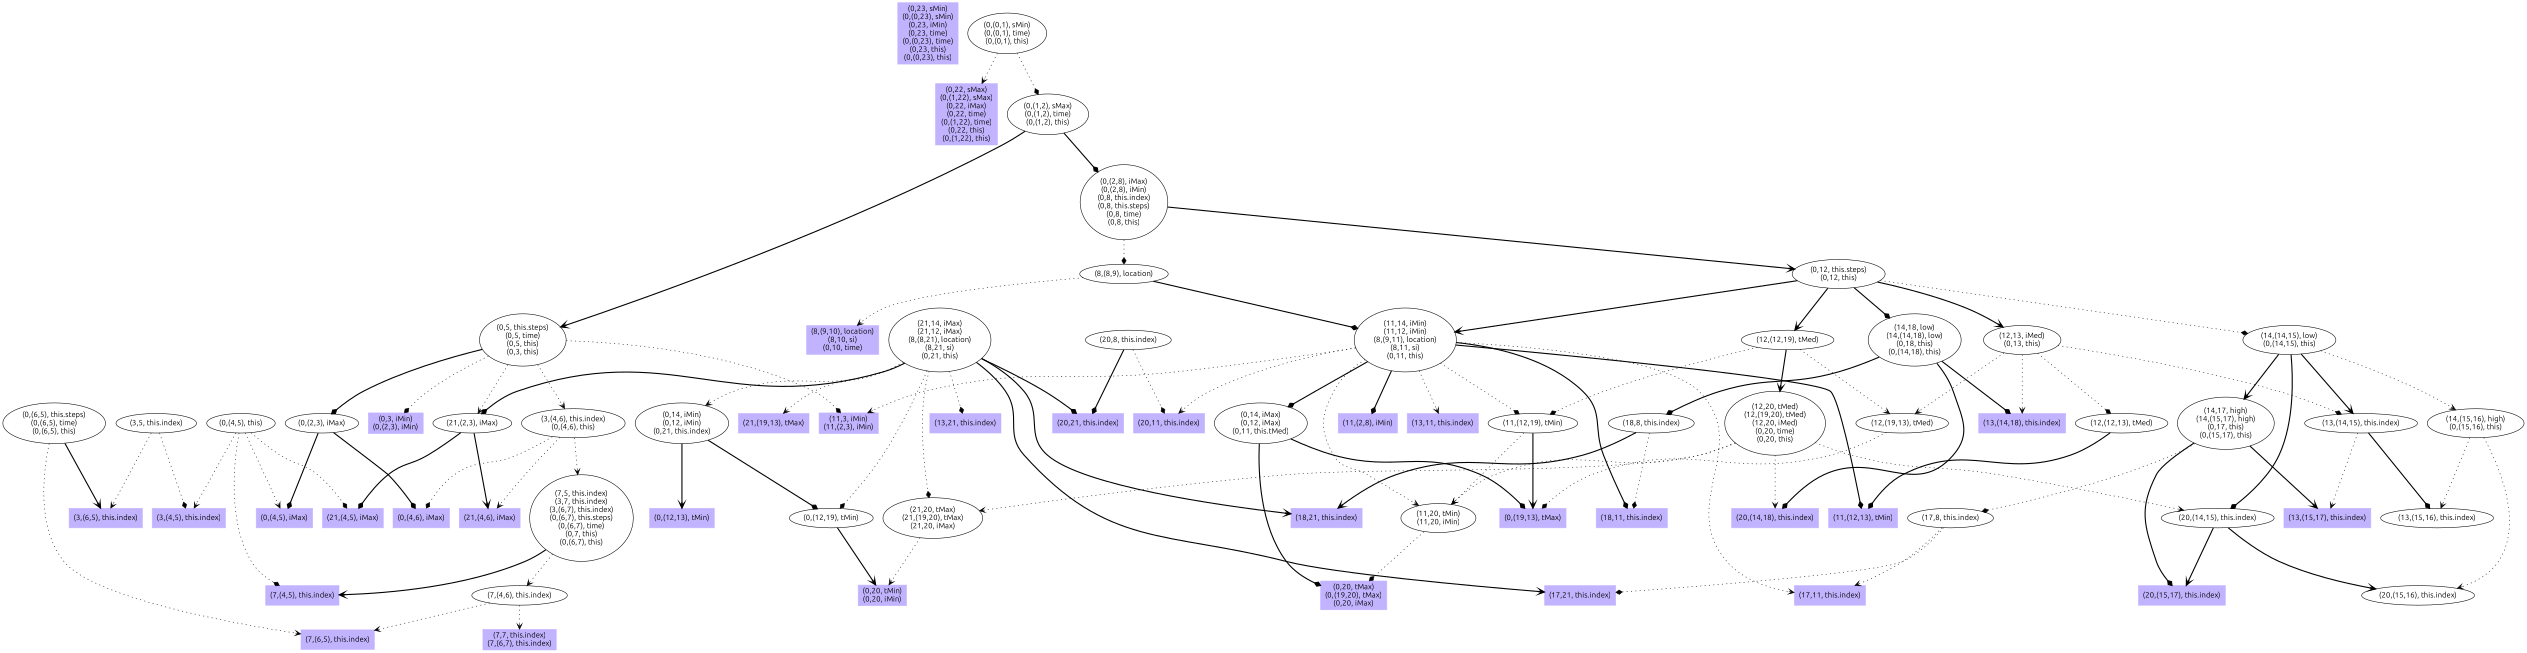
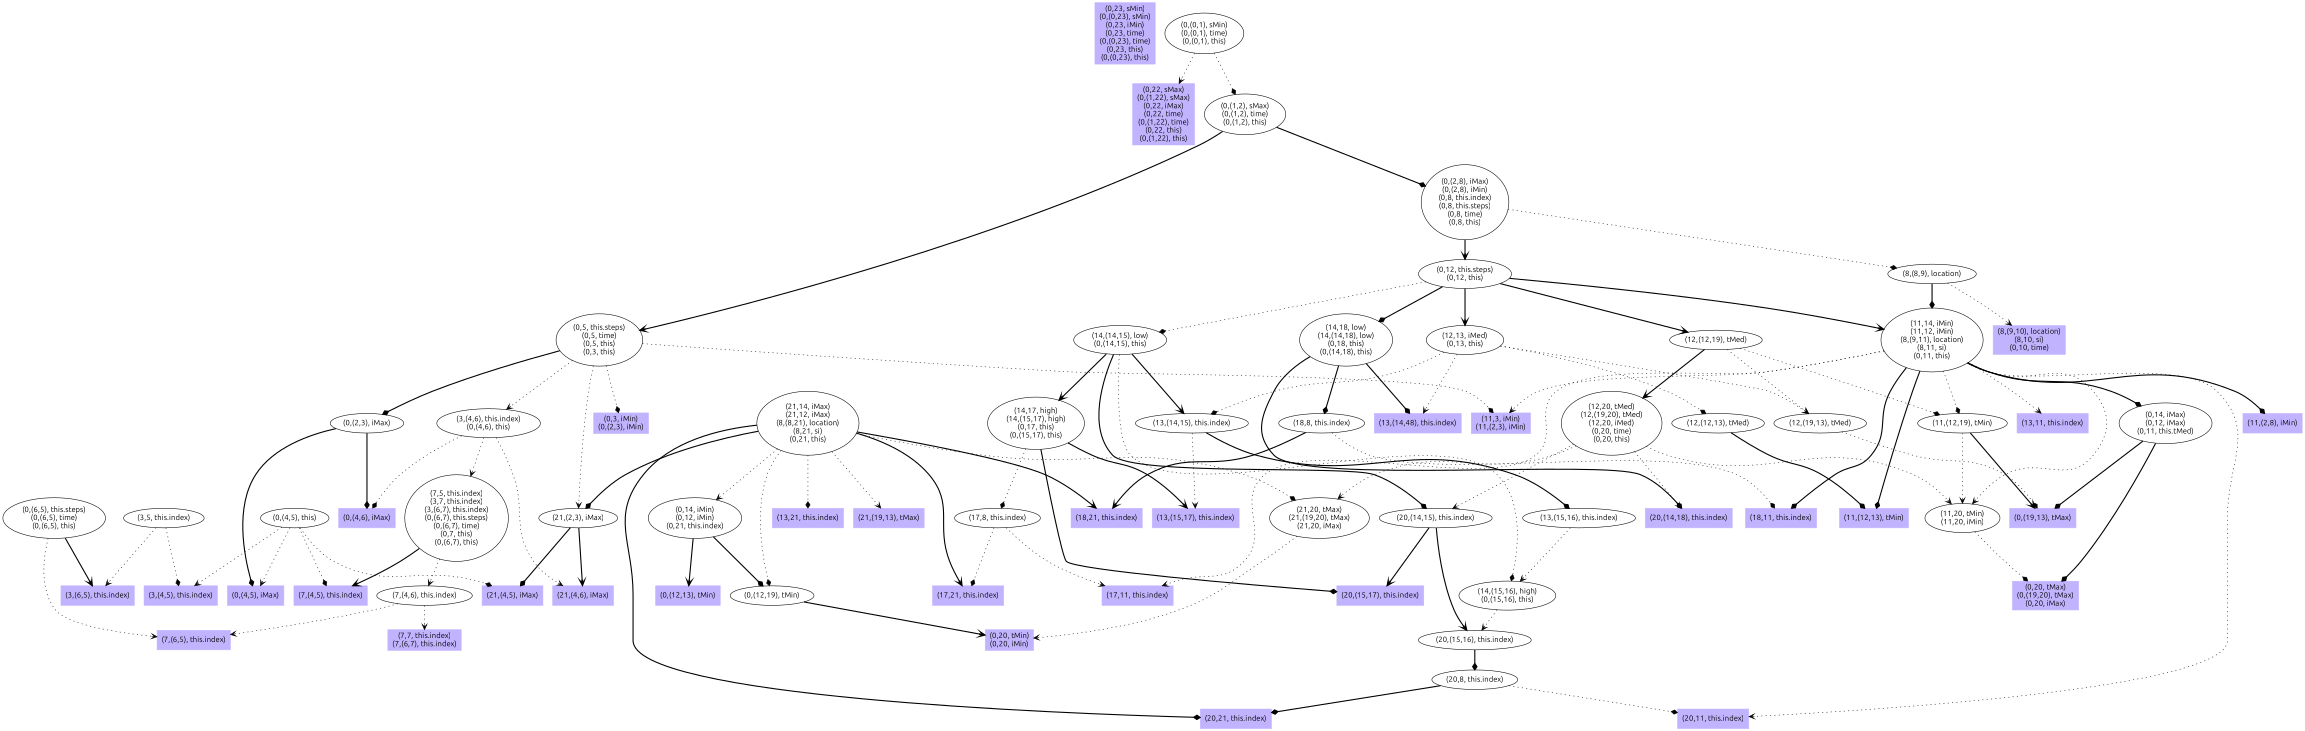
edge "(14,(14,15), low) (0,(14,15), this)" -> "(14,(15,16), high) (0,(15,16), this)": arrowhead vee -> diamond
node "(13,(14,18), this.index)": label "(13,(14,18), this.index)" -> "(13,(14,48), this.index)"
edge "(14,(15,16), high) (0,(15,16), this)" -> "(13,(15,16), this.index)": reversed
edge "(20,(15,16), this.index)" -> "(20,8, this.index)": added
